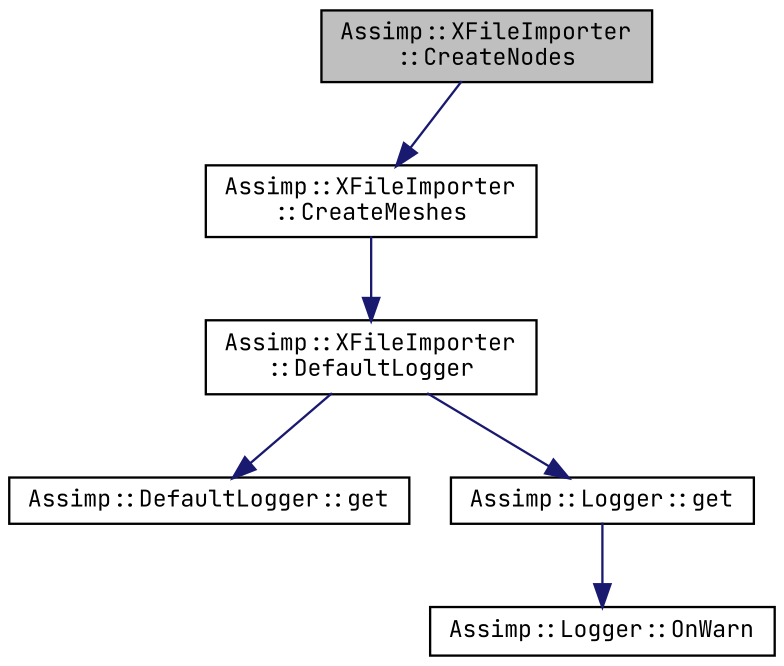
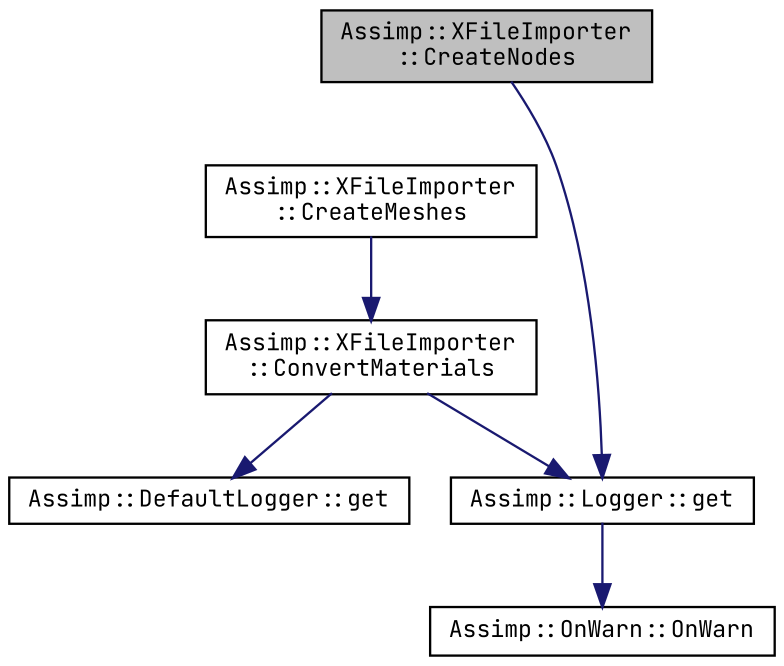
edge "Assimp::XFileImporter ::CreateNodes" -> "Assimp::XFileImporter ::CreateMeshes": now "Assimp::XFileImporter ::CreateNodes" -> "Assimp::Logger::get"
node "Assimp::XFileImporter ::DefaultLogger": label "Assimp::XFileImporter ::DefaultLogger" -> "Assimp::XFileImporter ::ConvertMaterials"
node "Assimp::Logger::OnWarn": label "Assimp::Logger::OnWarn" -> "Assimp::OnWarn::OnWarn"
